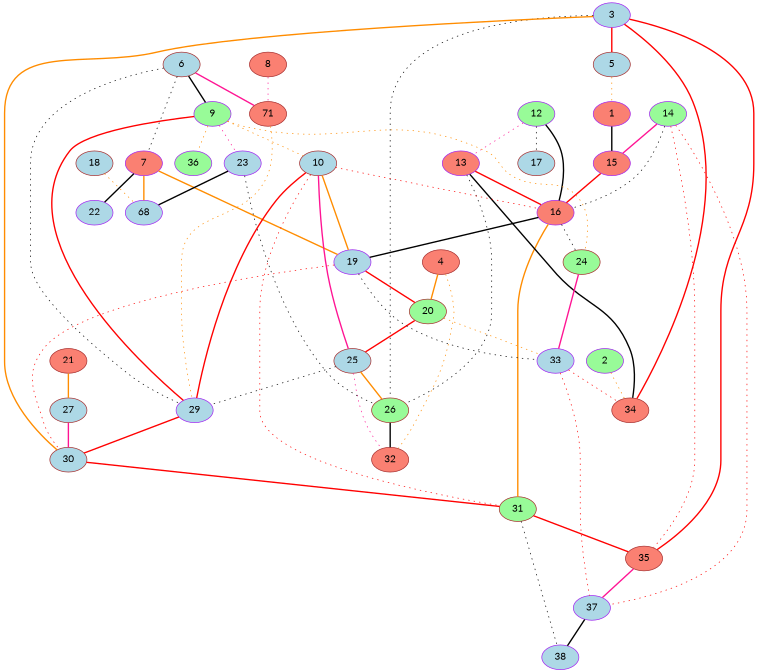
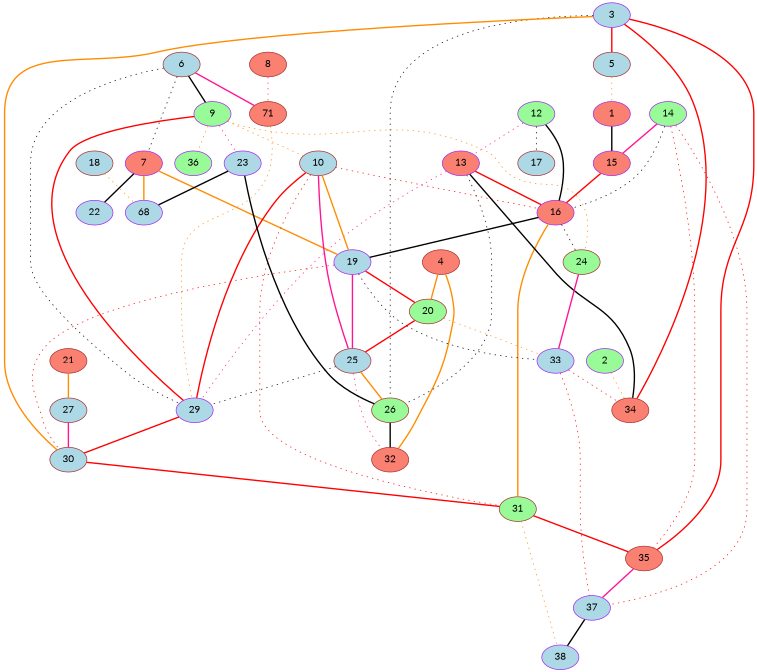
edge "13" -- "29": added
edge "23" -- "26": style dotted -> bold
edge "19" -- "25": added
edge "4" -- "32": style dotted -> bold
edge "31" -- "38": color black -> darkorange
